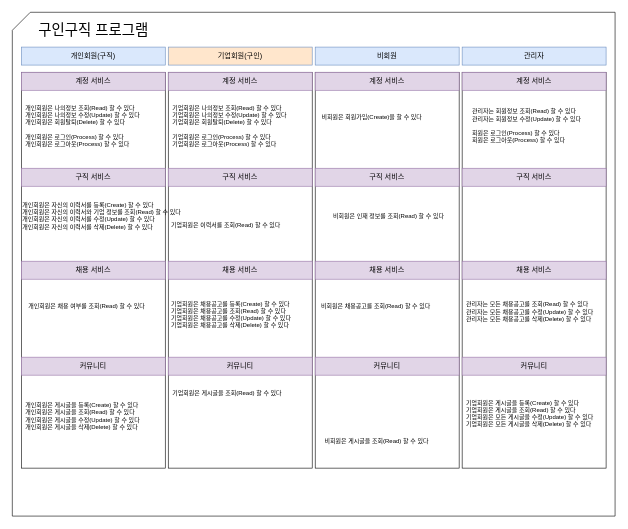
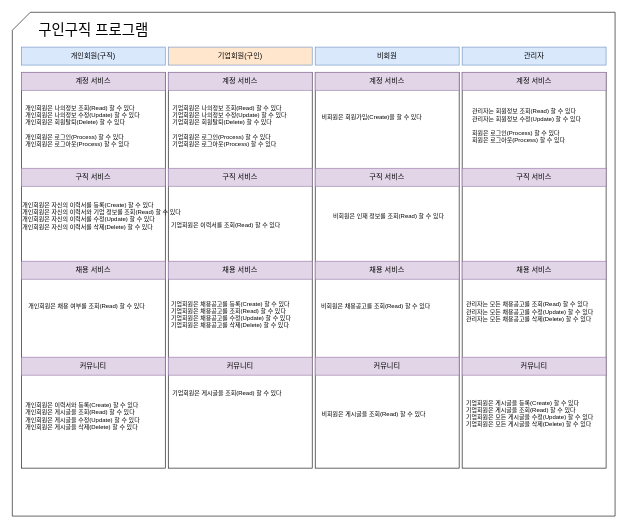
node "개인회원은 게시글을 등록(Create) 할 수 있다 개인회원은 게시글을 조회(Read) 할 수 있다 개인회원은 게시글을 수정(Update) 할 수 있다 개인회원은 게시글을 삭제(Delete) 할 수 있다": label "개인회원은 게시글을 등록(Create) 할 수 있다 개인회원은 게시글을 조회(Read) 할 수 있다 개인회원은 게시글을 수정(Update) 할 수 있다 개인회원은 게시글을 삭제(Delete) 할 수 있다" -> "개인회원은 이력서와 등록(Create) 할 수 있다 개인회원은 게시글을 조회(Read) 할 수 있다 개인회원은 게시글을 수정(Update) 할 수 있다 개인회원은 게시글을 삭제(Delete) 할 수 있다"
node "비회원은 게시글을 조회(Read) 할 수 있다": moved (384, 441) -> (381, 414)
